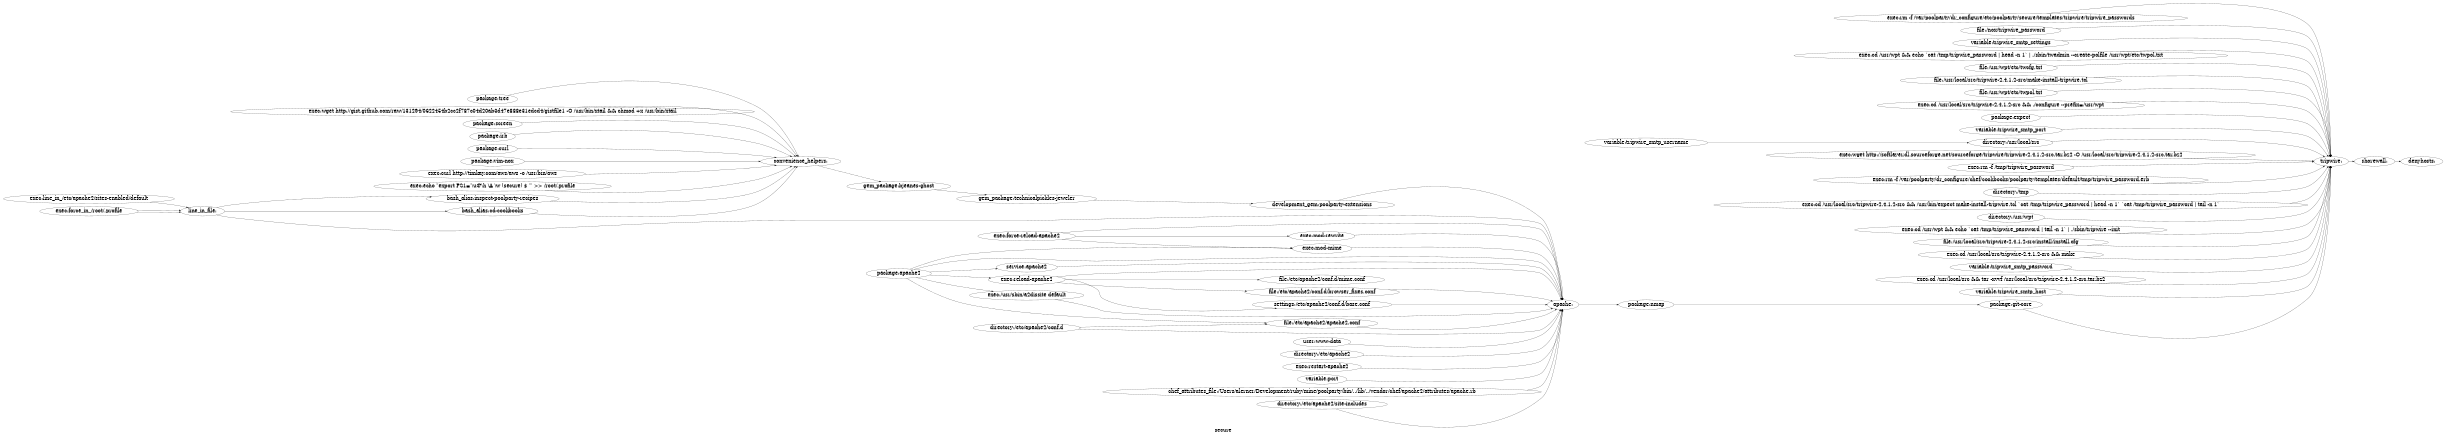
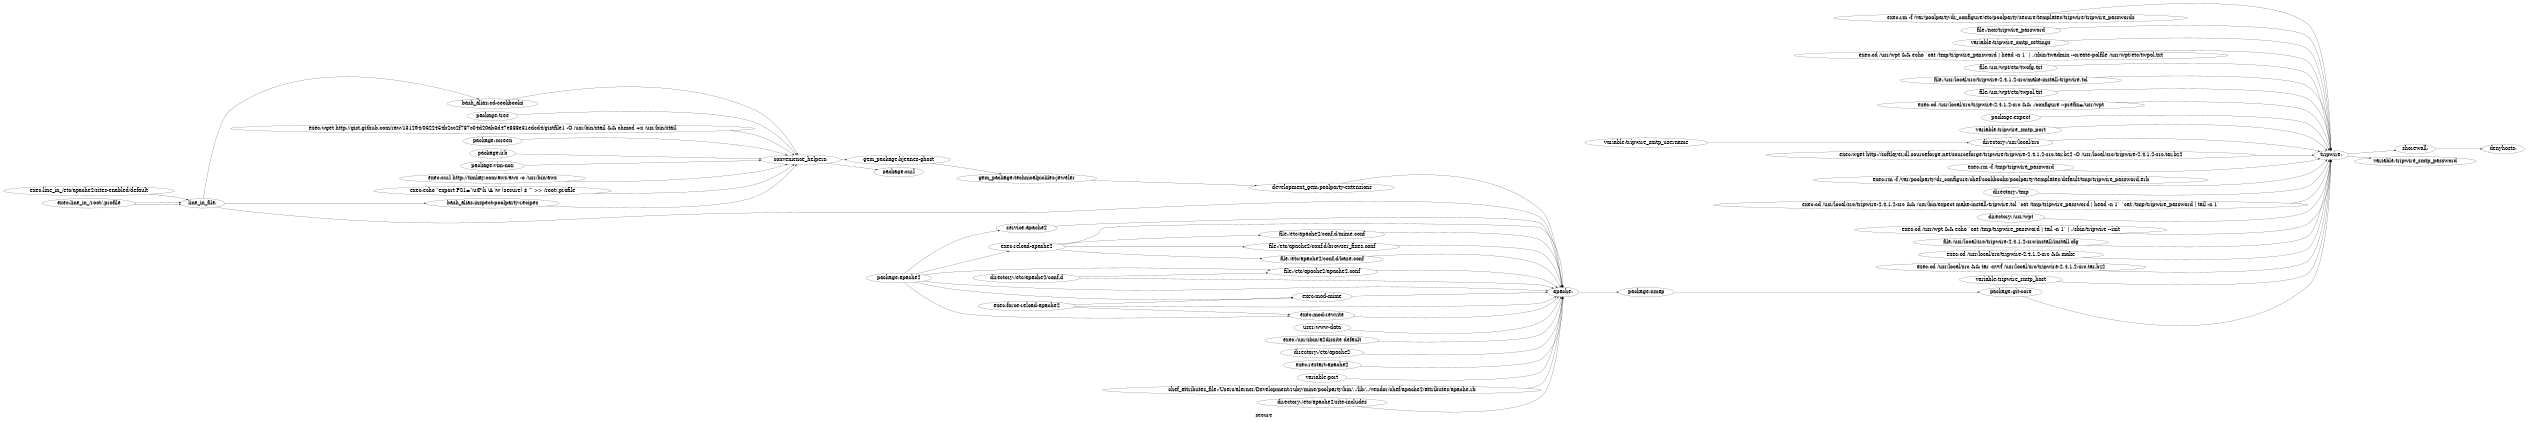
edge "package:curl" -> "convenience_helpers:": reversed
node "exec:force_in_/root/.profile": label "exec:force_in_/root/.profile" -> "exec:line_in_/root/.profile"
edge "file:/etc/apache2/conf.d/mime.conf" -> "apache:": added
edge "variable:tripwire_smtp_password" -> "tripwire:": reversed
edge "package:apache2" -> "exec:/usr/sbin/a2dissite default": now "package:apache2" -> "exec:mod-rewrite"
node "settings:/etc/apache2/conf.d/base.conf": label "settings:/etc/apache2/conf.d/base.conf" -> "file:/etc/apache2/conf.d/base.conf"
